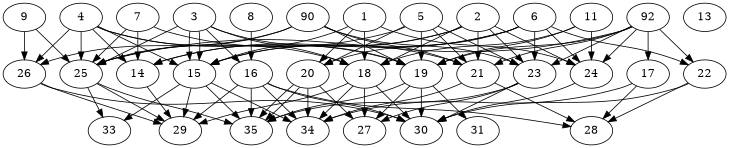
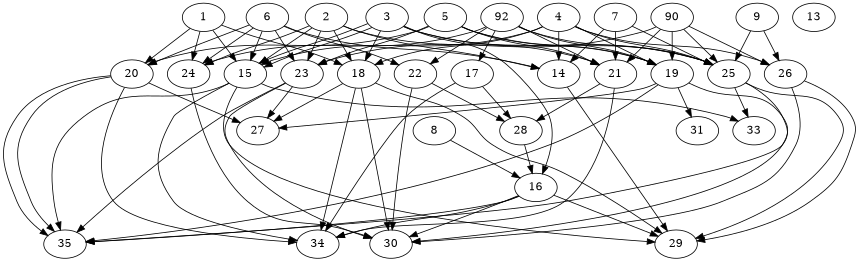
node "11": removed
edge "92" -> "23": removed
edge "16" -> "28": reversed
